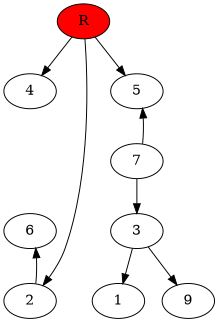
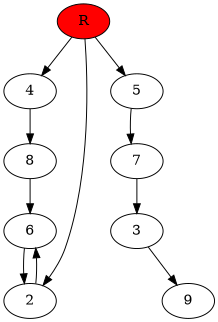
edge "7" -> "5": reversed
node "8": added
edge "6" -> "2": added
node "1": removed
